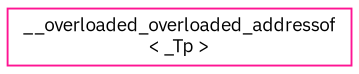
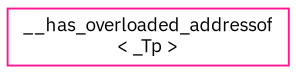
node "__overloaded_overloaded_addressof < _Tp >": label "__overloaded_overloaded_addressof < _Tp >" -> "__has_overloaded_addressof < _Tp >"
